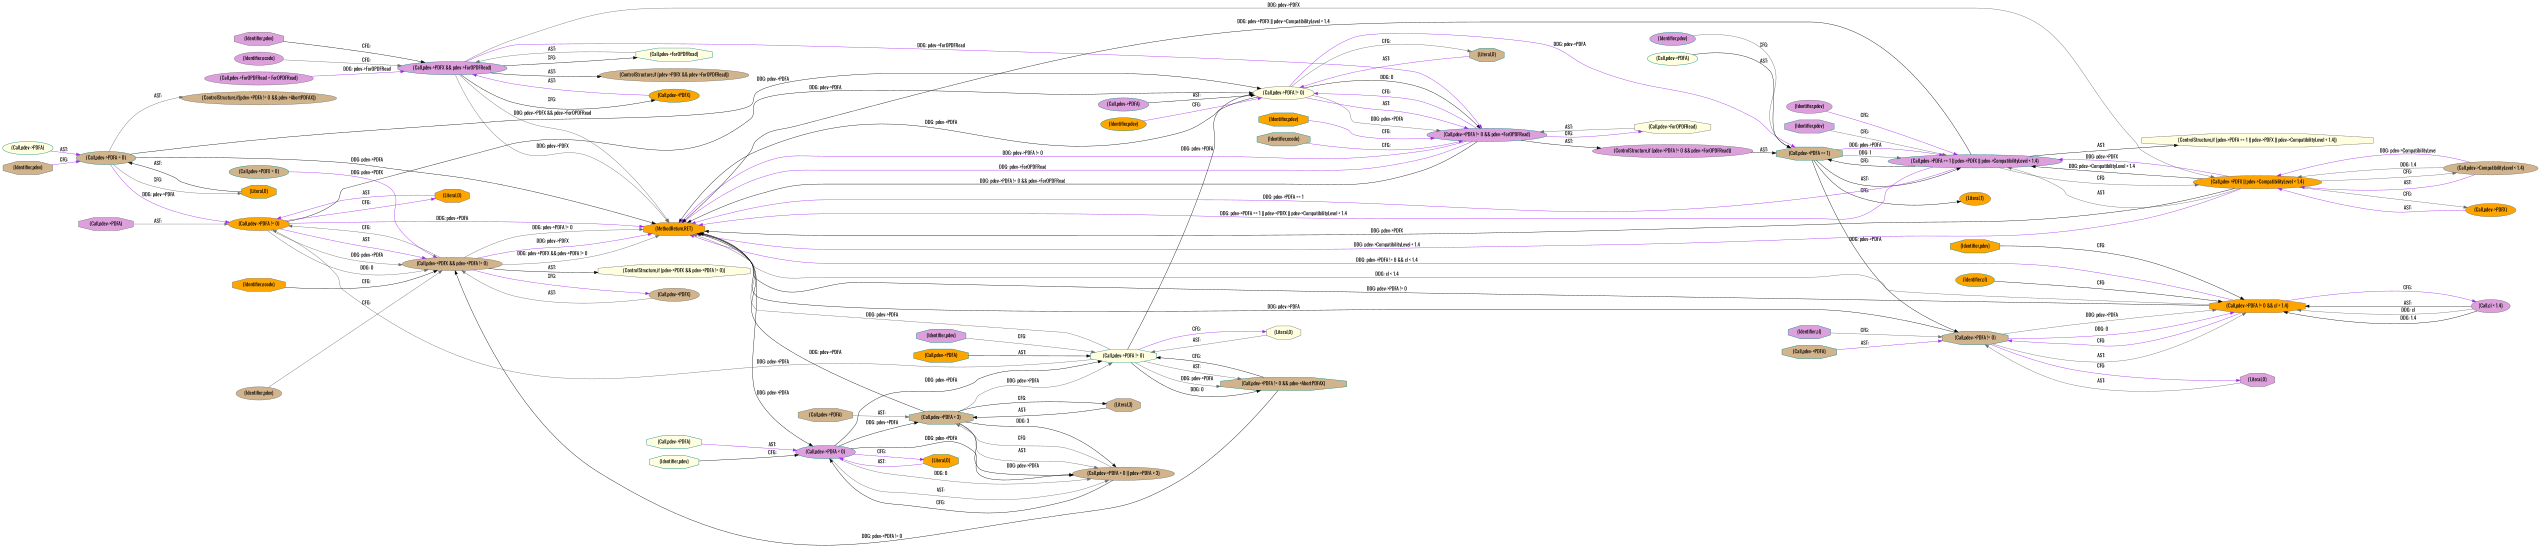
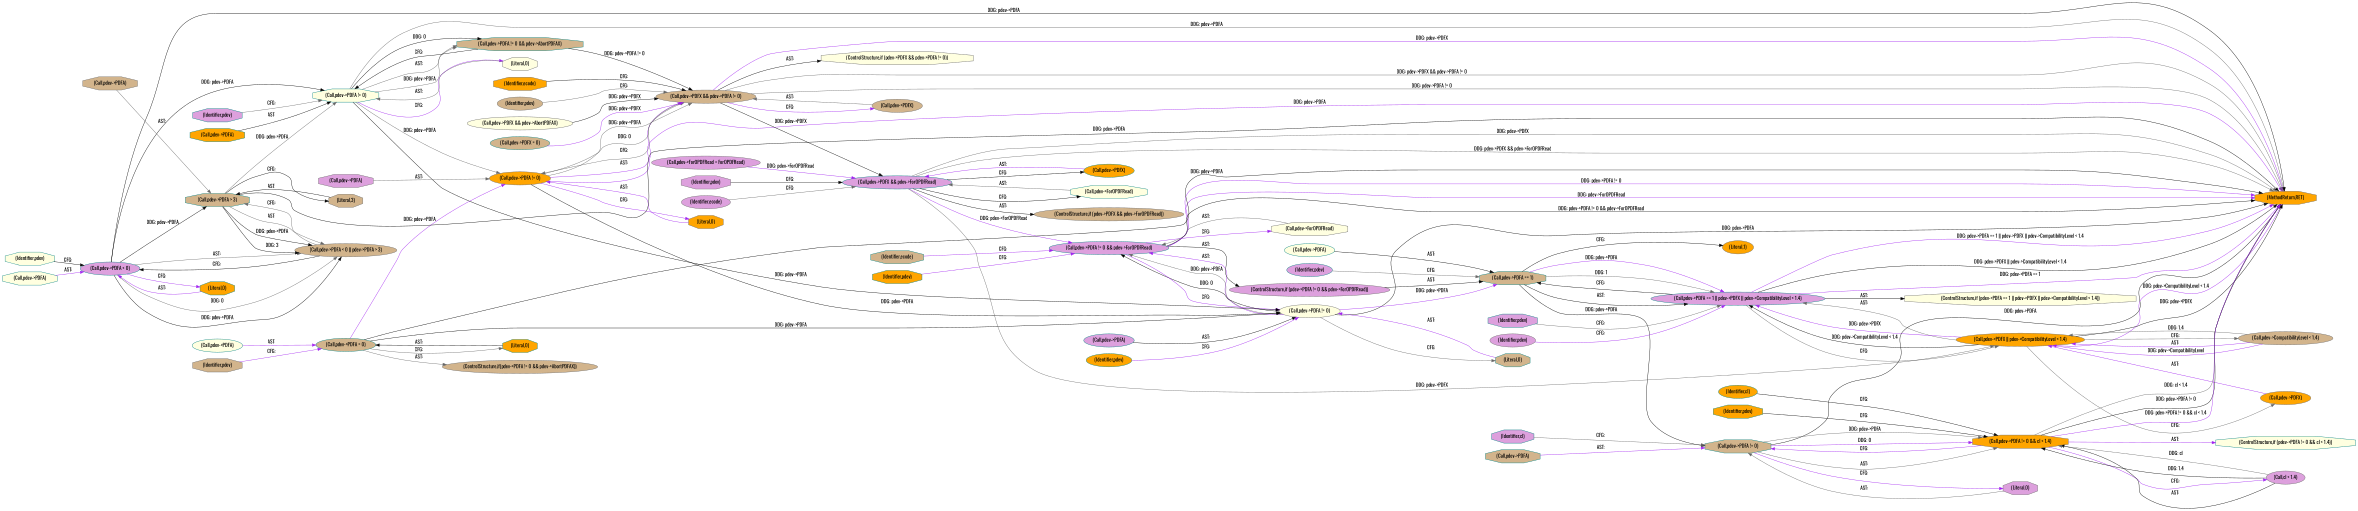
node "(Call,pdev->PDFX && pdev->AbortPDFAX)": added
edge "(Call,pdev->PDFX && pdev->PDFA != 0)" -> "(Call,pdev->PDFX && pdev->ForOPDFRead)": added, label "DDG: pdev->PDFX"
edge "(MethodReturn,RET)" -> "(Call,pdev->PDFA < 0)": reversed
node "(ControlStructure,if (pdev->PDFA != 0 && cl < 1.4))": added
